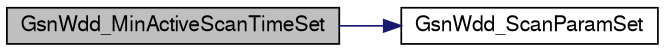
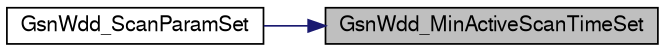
edge "GsnWdd_MinActiveScanTimeSet" -> "GsnWdd_ScanParamSet": reversed
